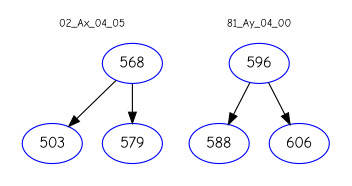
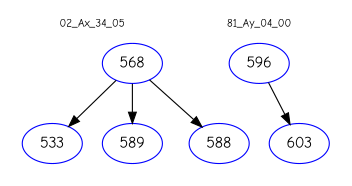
cluster "02_Ax_04_05": label "02_Ax_04_05" -> "02_Ax_34_05"
edge "596" -> "588": now "568" -> "588"
node "503": label "503" -> "533"
node "579": label "579" -> "589"
node "606": label "606" -> "603"
